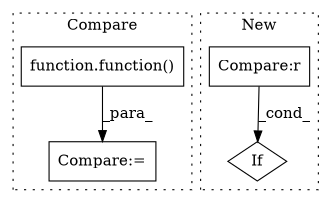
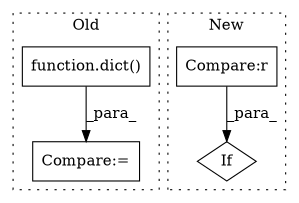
cluster "Compare": label "Compare" -> "Old"
node "function.function()": label "function.function()" -> "function.dict()"
edge "Compare:r" -> "If": label "_cond_" -> "_para_"
